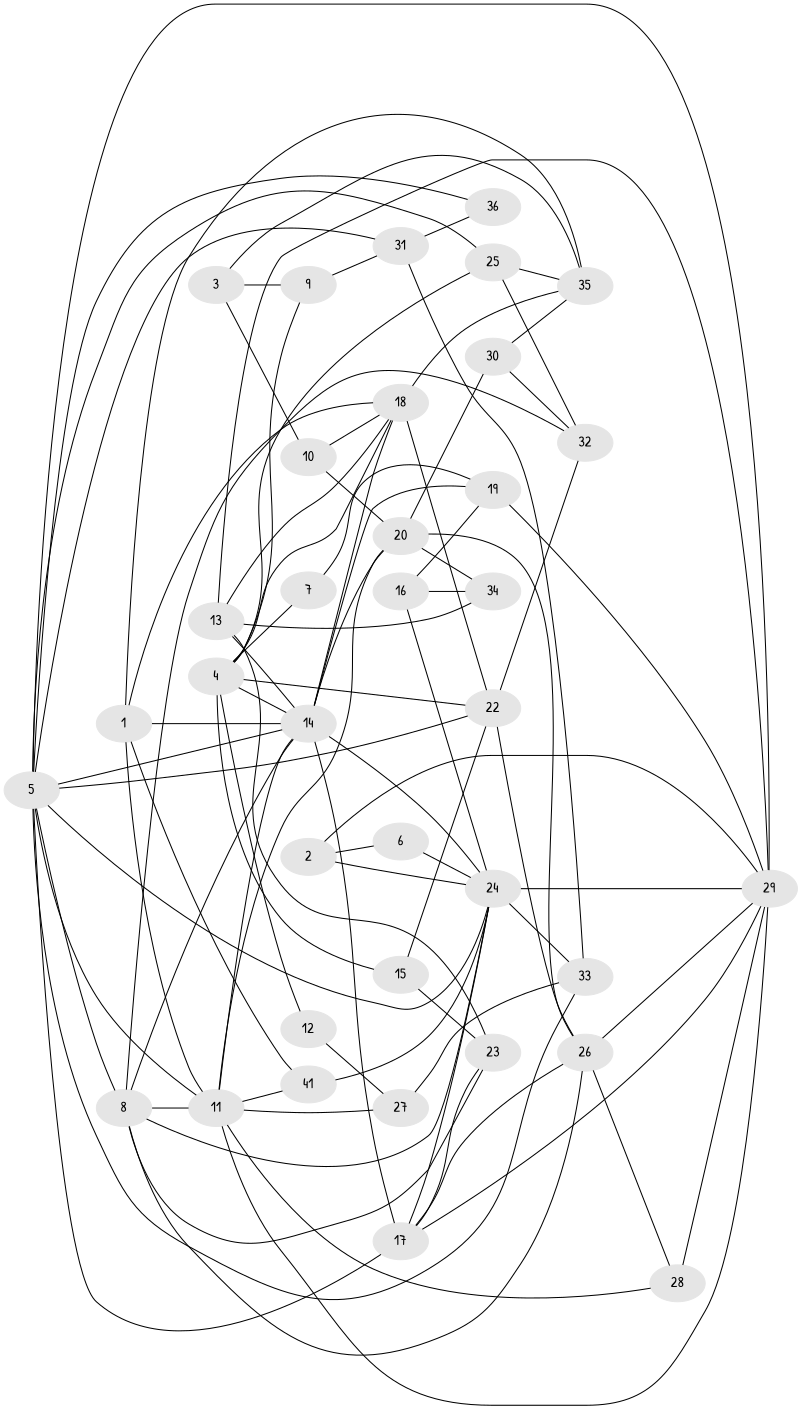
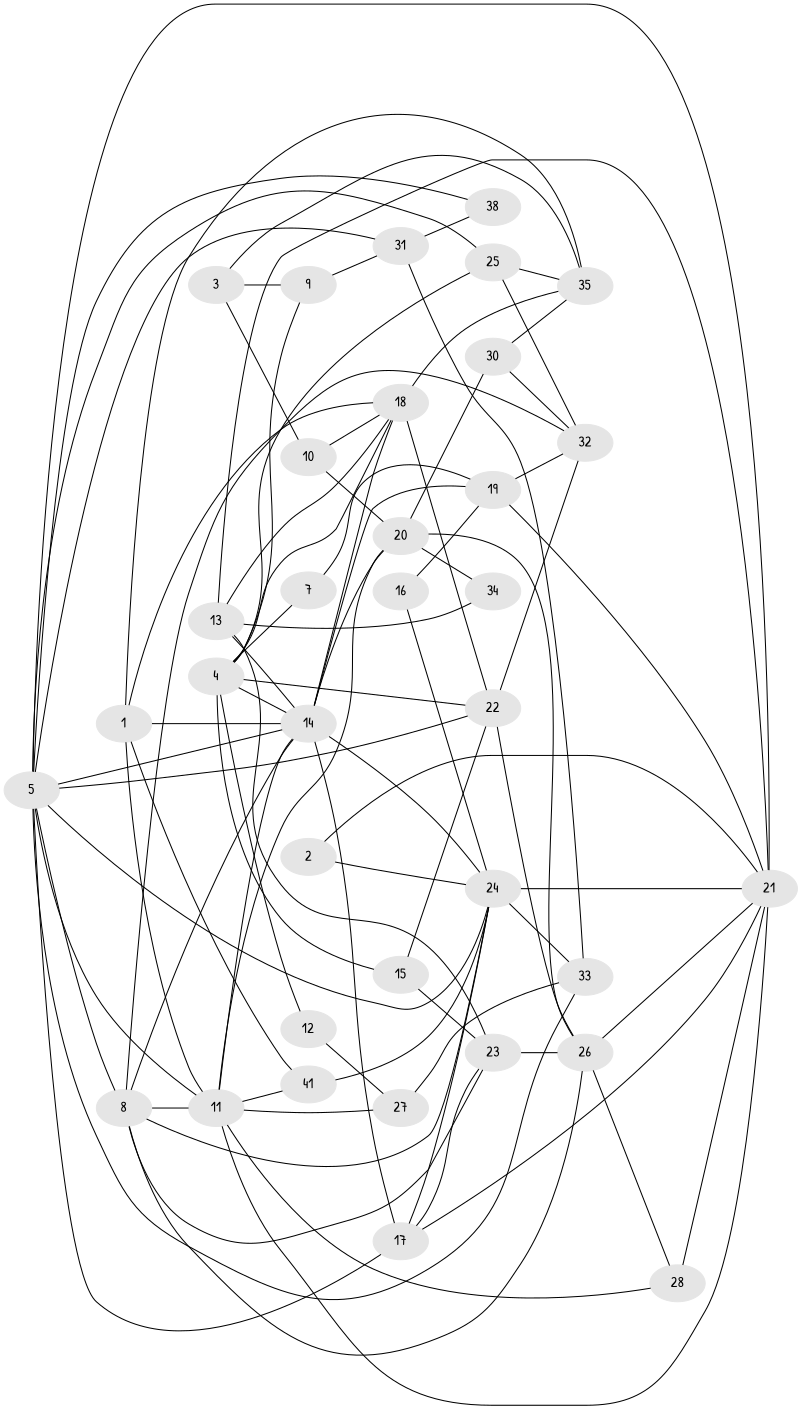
node "36": label "36" -> "38"
edge "32" -- "19": added
edge "16" -- "34": removed
node "6": removed
node "29": label "29" -> "21"
edge "26" -- "17": now "26" -- "23"
